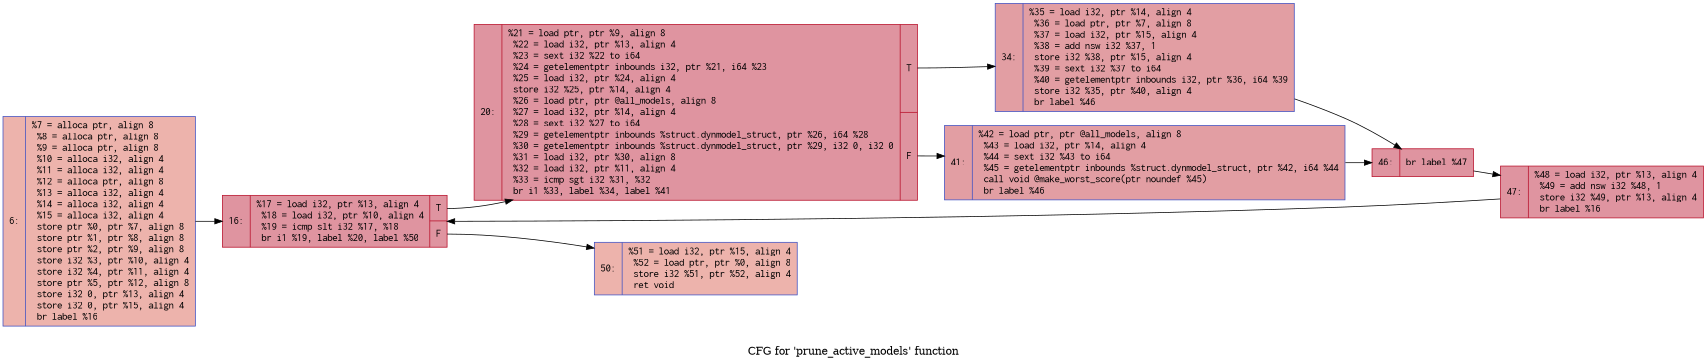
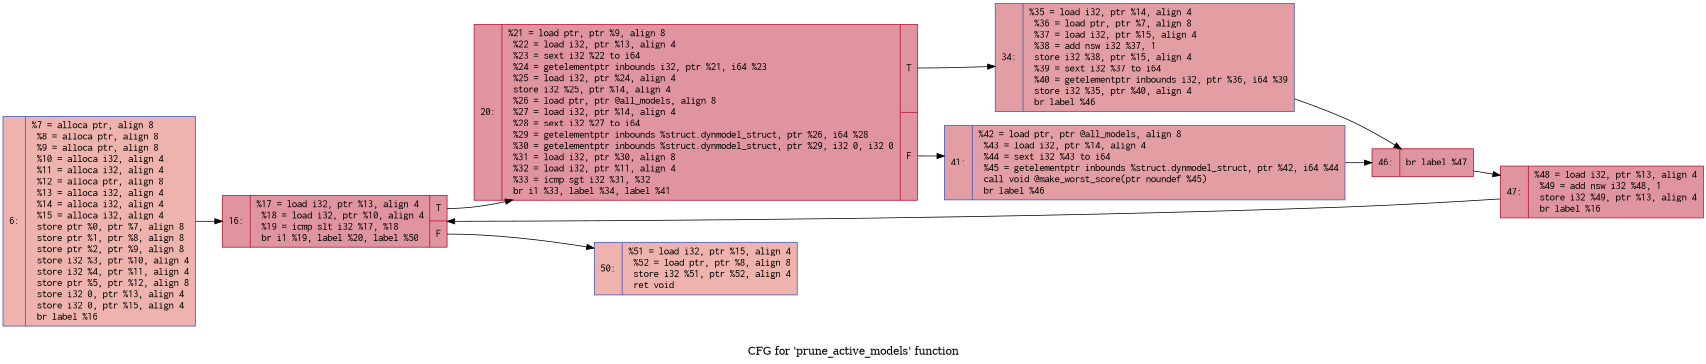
node "50:": text "%52 = load ptr, ptr %0, align 8" -> "%52 = load ptr, ptr %8, align 8"
